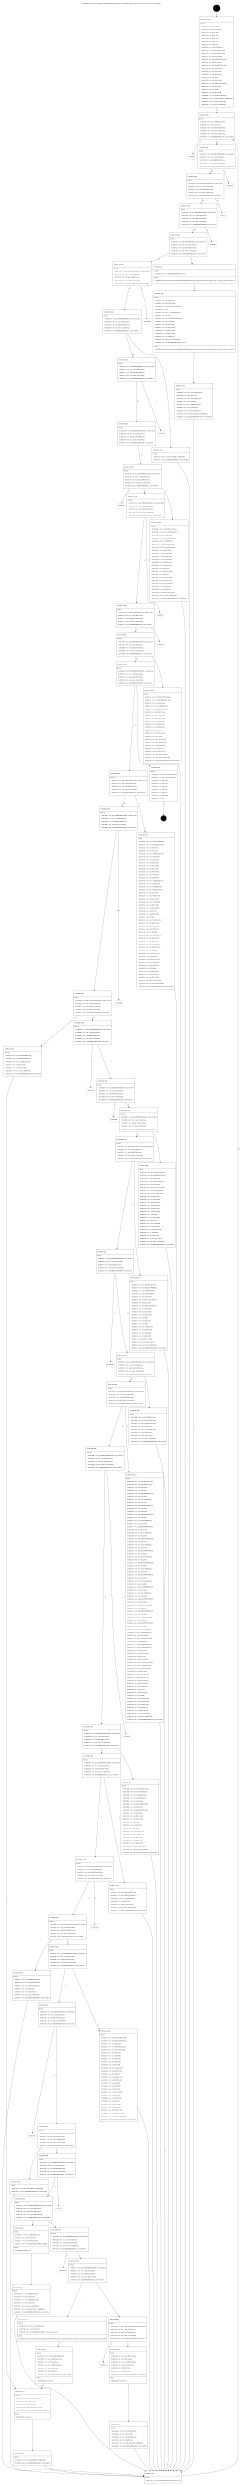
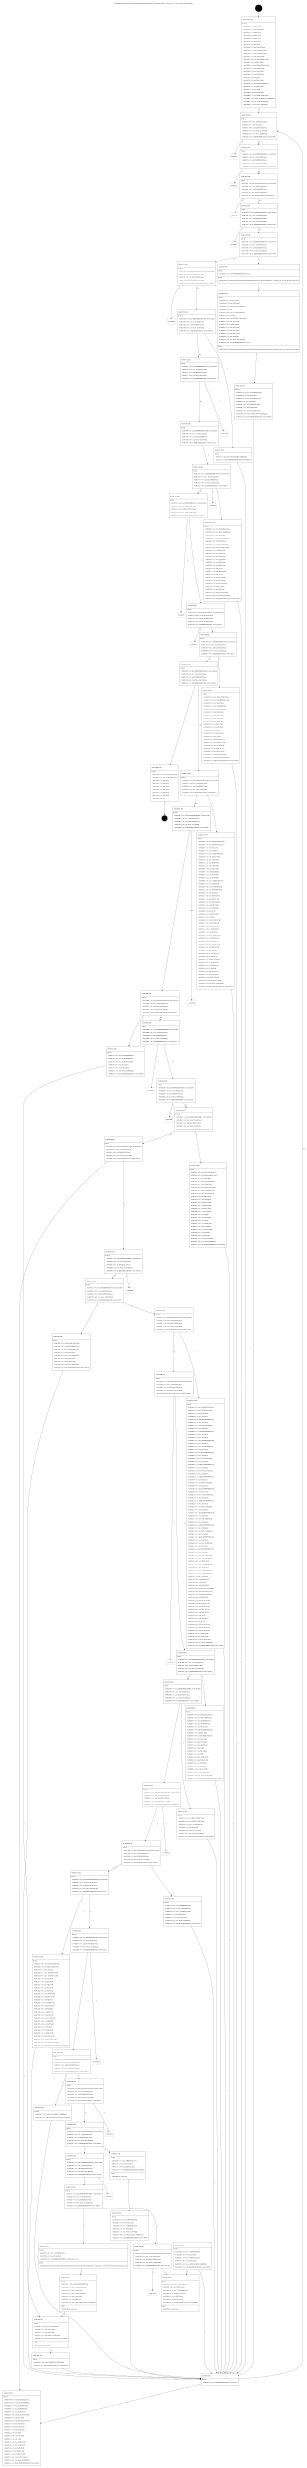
edge "0x402278 [91]" -> "0x402534 [5]": reversed
edge "0x401d48 [29]" -> "0x401d65 [32]": reversed
